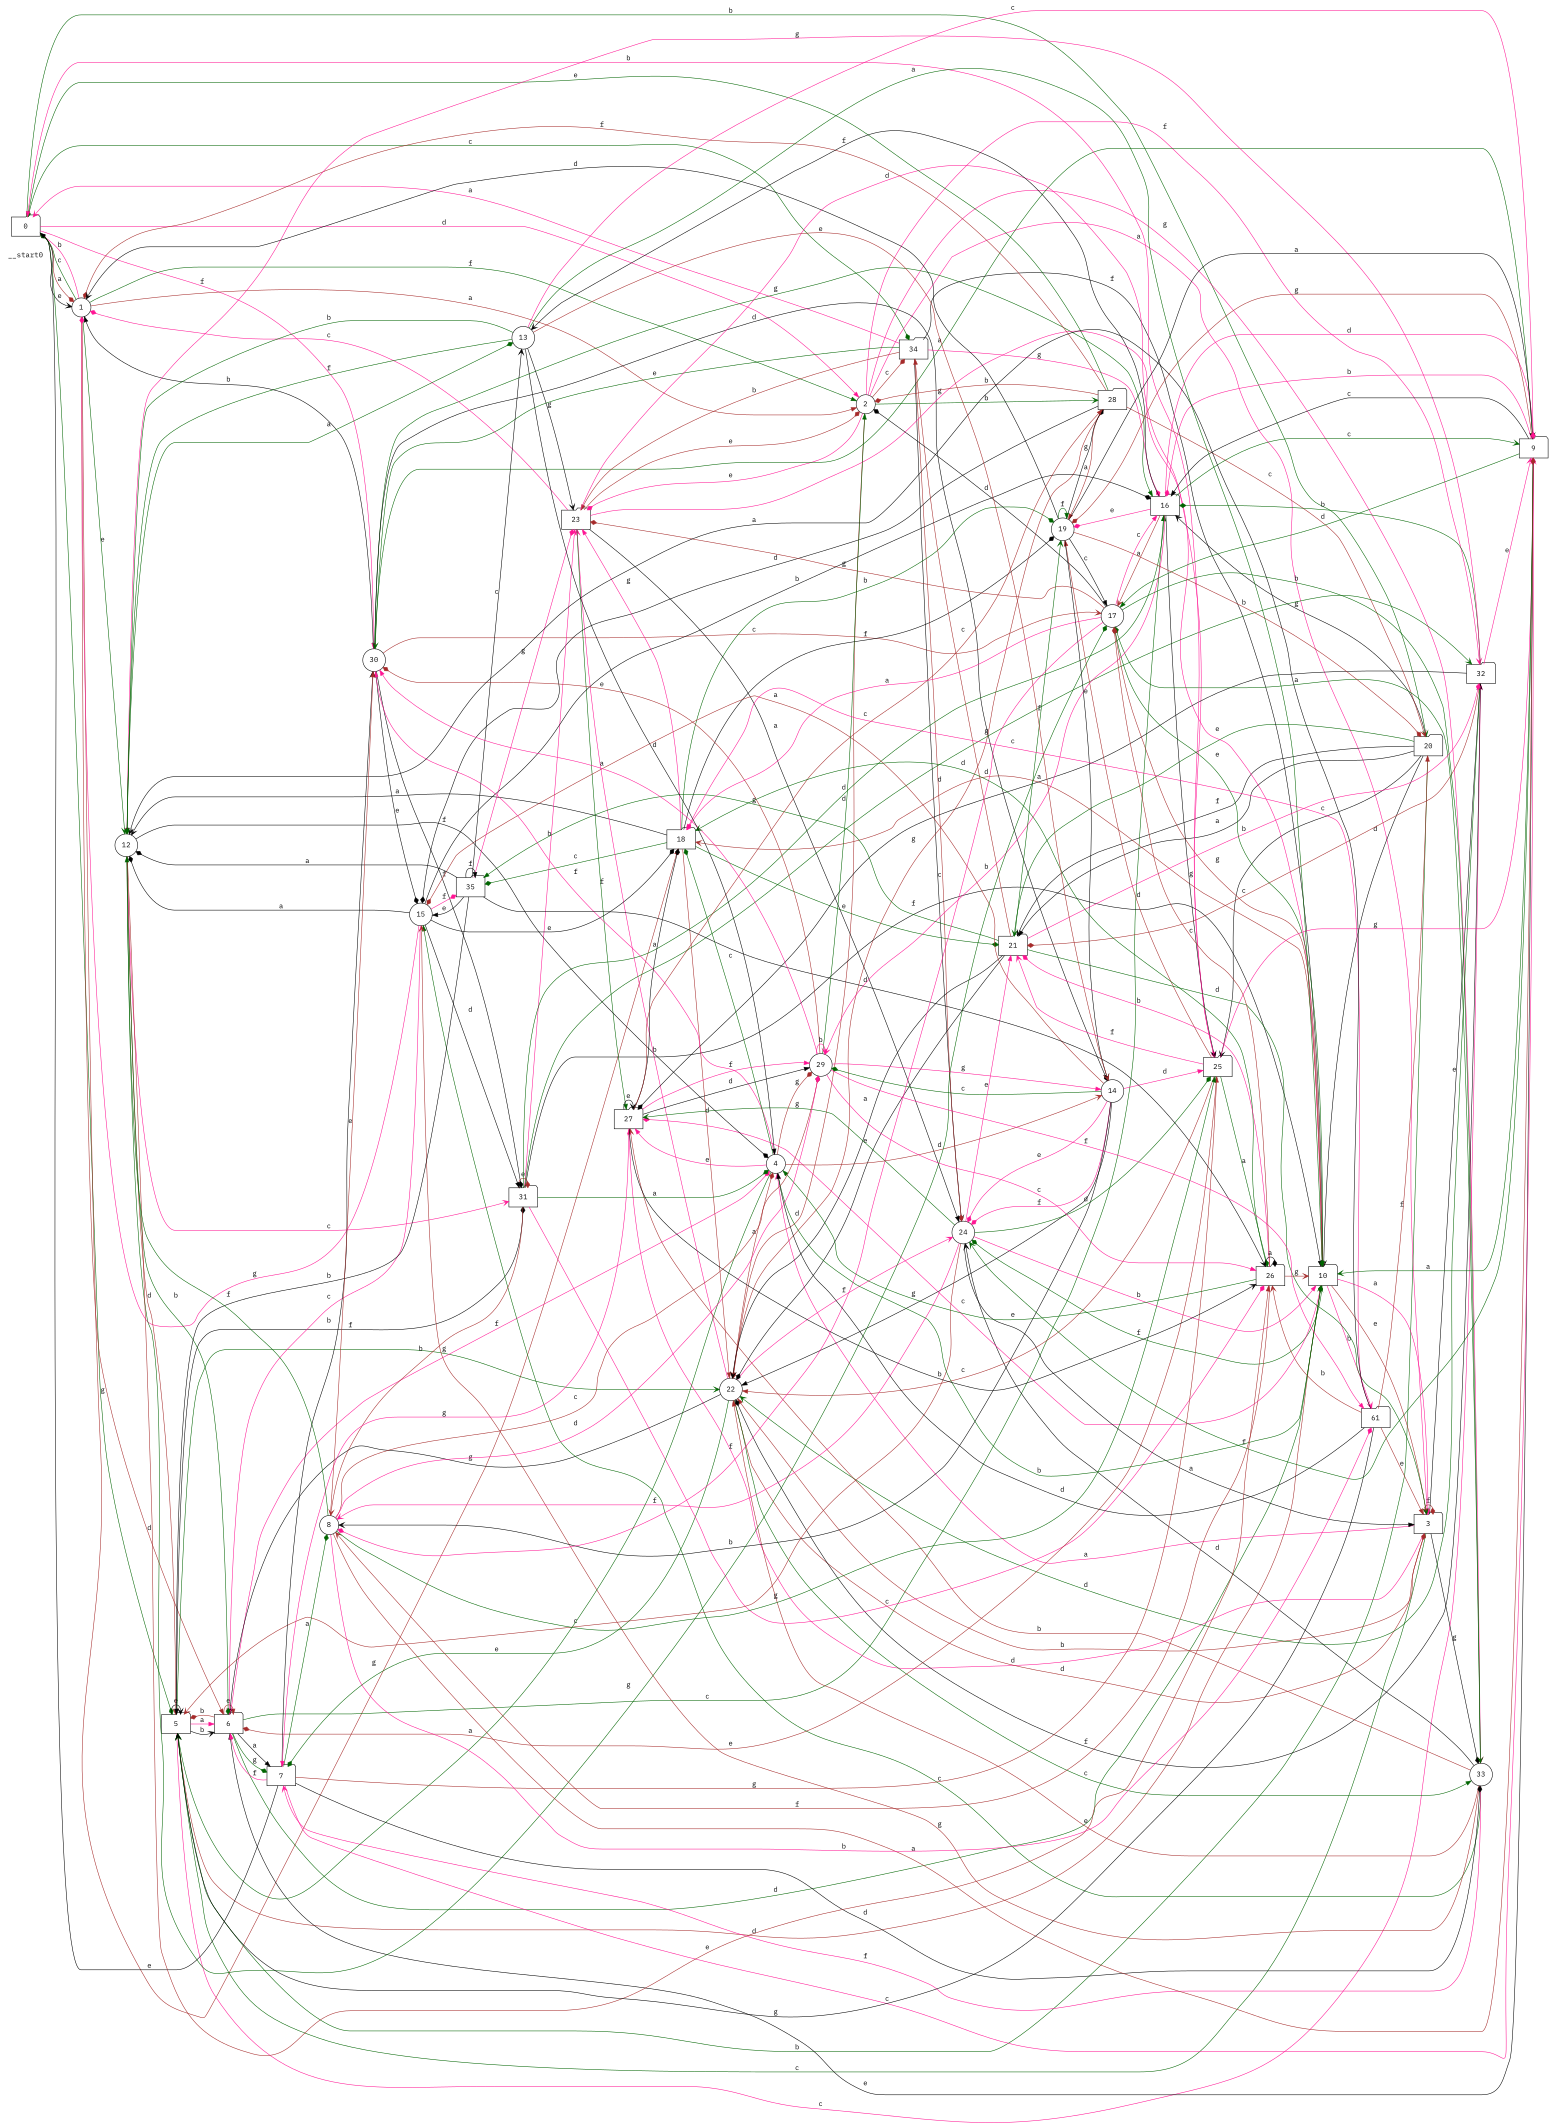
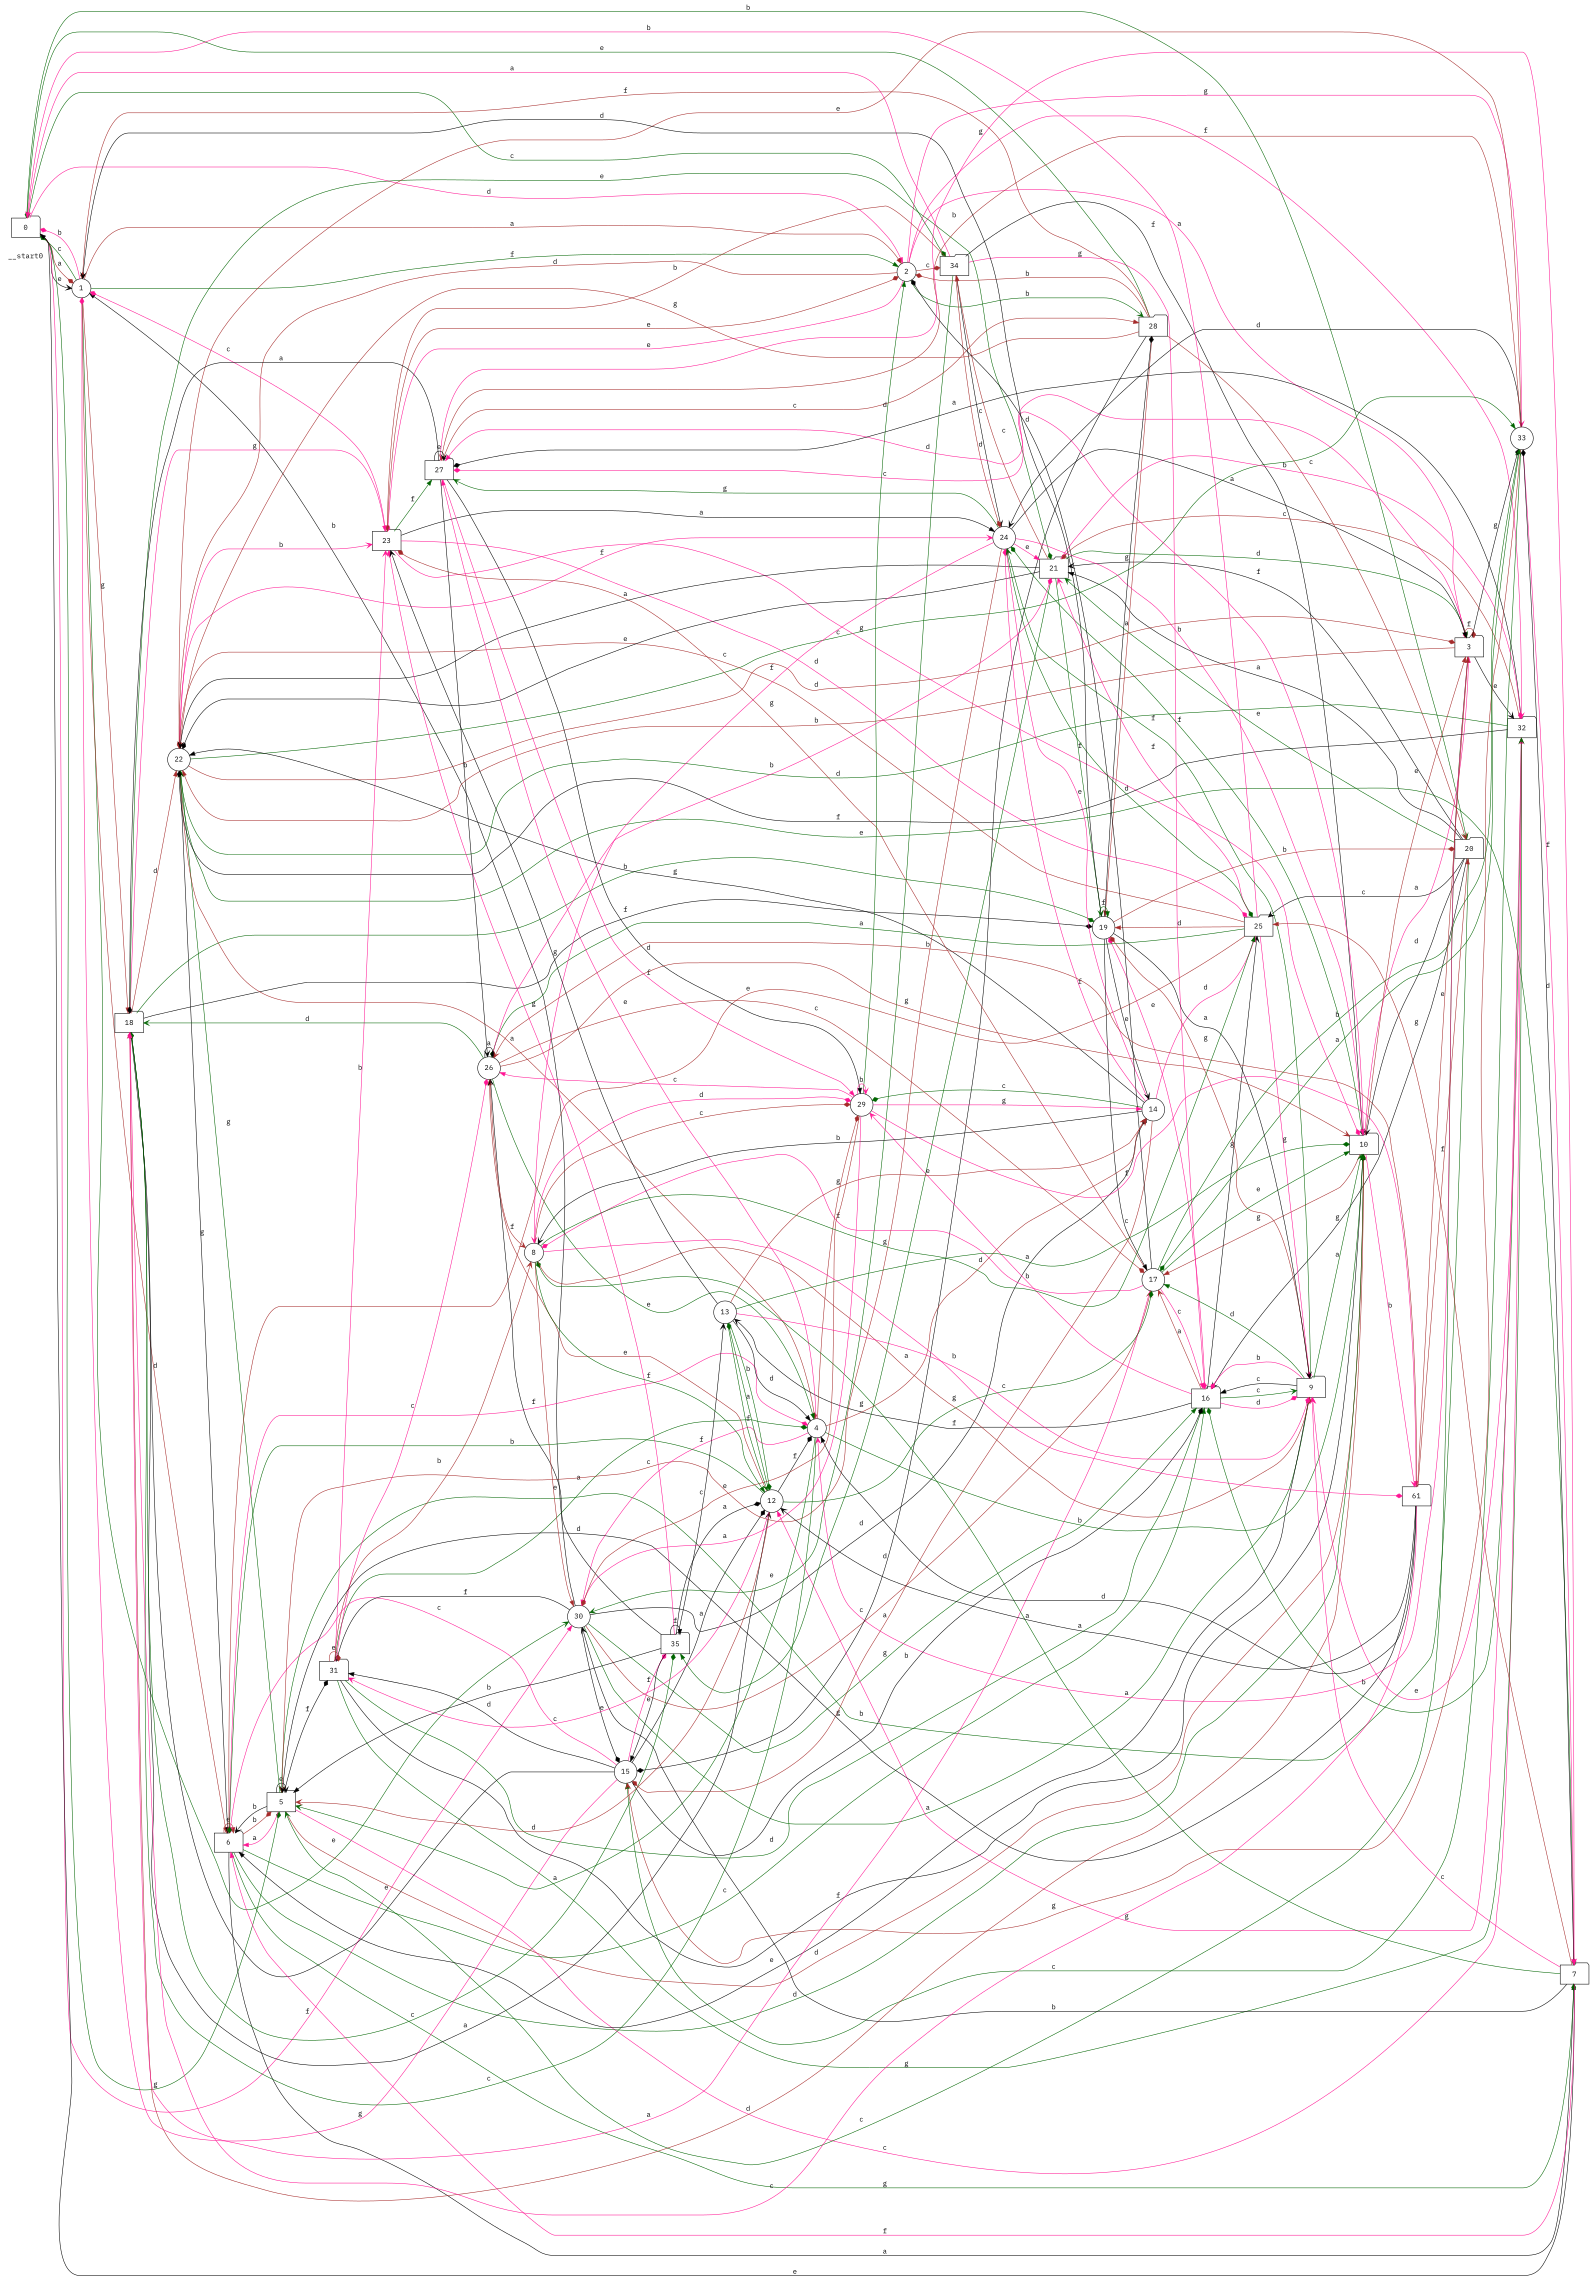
edge "1" -> "12": now "1" -> "30"
node "26": shape folder -> circle
